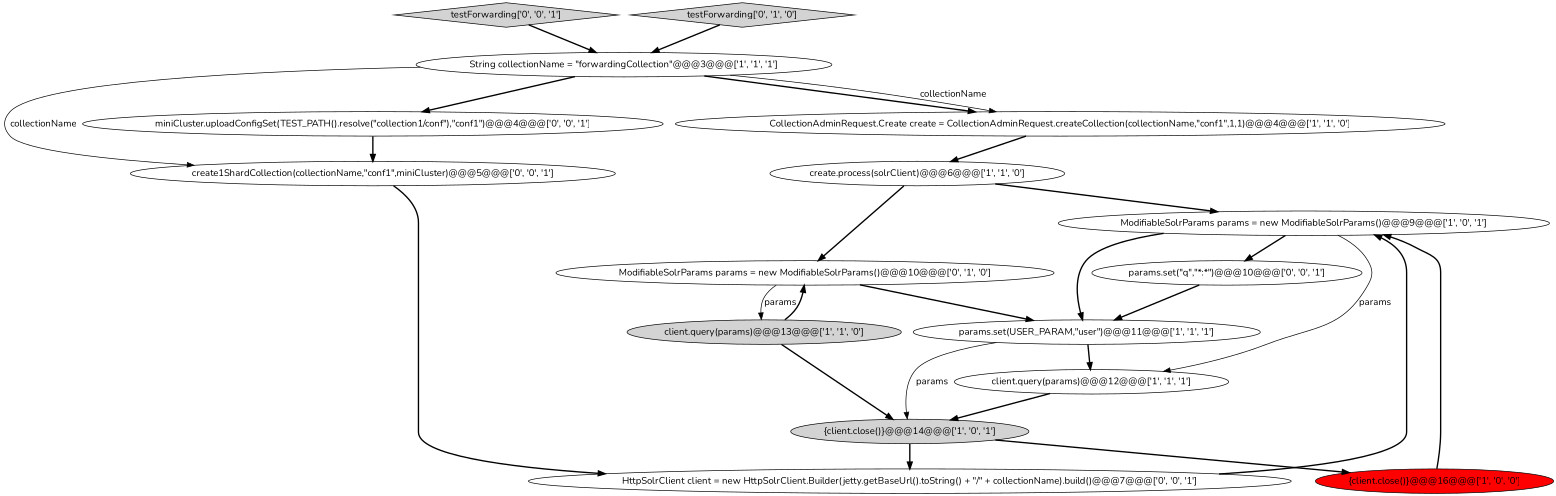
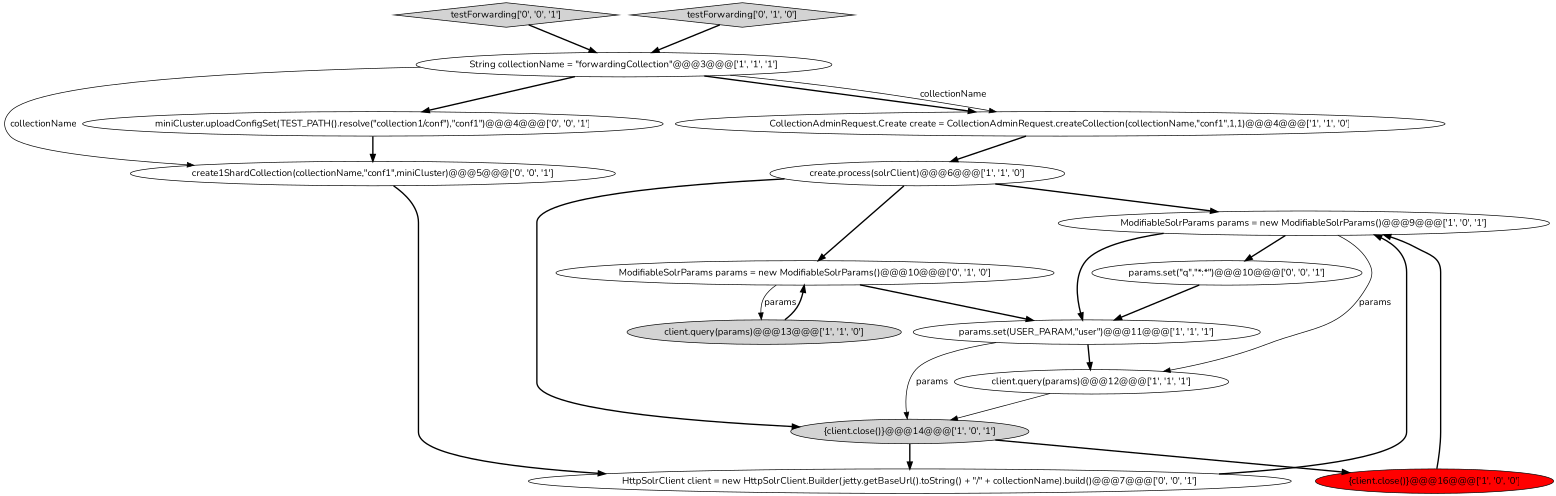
edge "client.query(params)@@@13@@@['1', '1', '0']" -> "{client.close()}@@@14@@@['1', '0', '1']": now "create.process(solrClient)@@@6@@@['1', '1', '0']" -> "{client.close()}@@@14@@@['1', '0', '1']"
edge "client.query(params)@@@12@@@['1', '1', '1']" -> "{client.close()}@@@14@@@['1', '0', '1']": style bold -> solid
